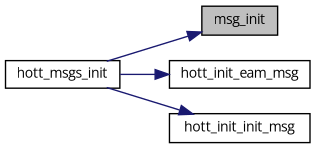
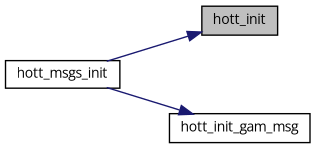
node "msg_init": label "msg_init" -> "hott_init"
node "hott_init_eam_msg": removed
node "hott_init_init_msg": label "hott_init_init_msg" -> "hott_init_gam_msg"
